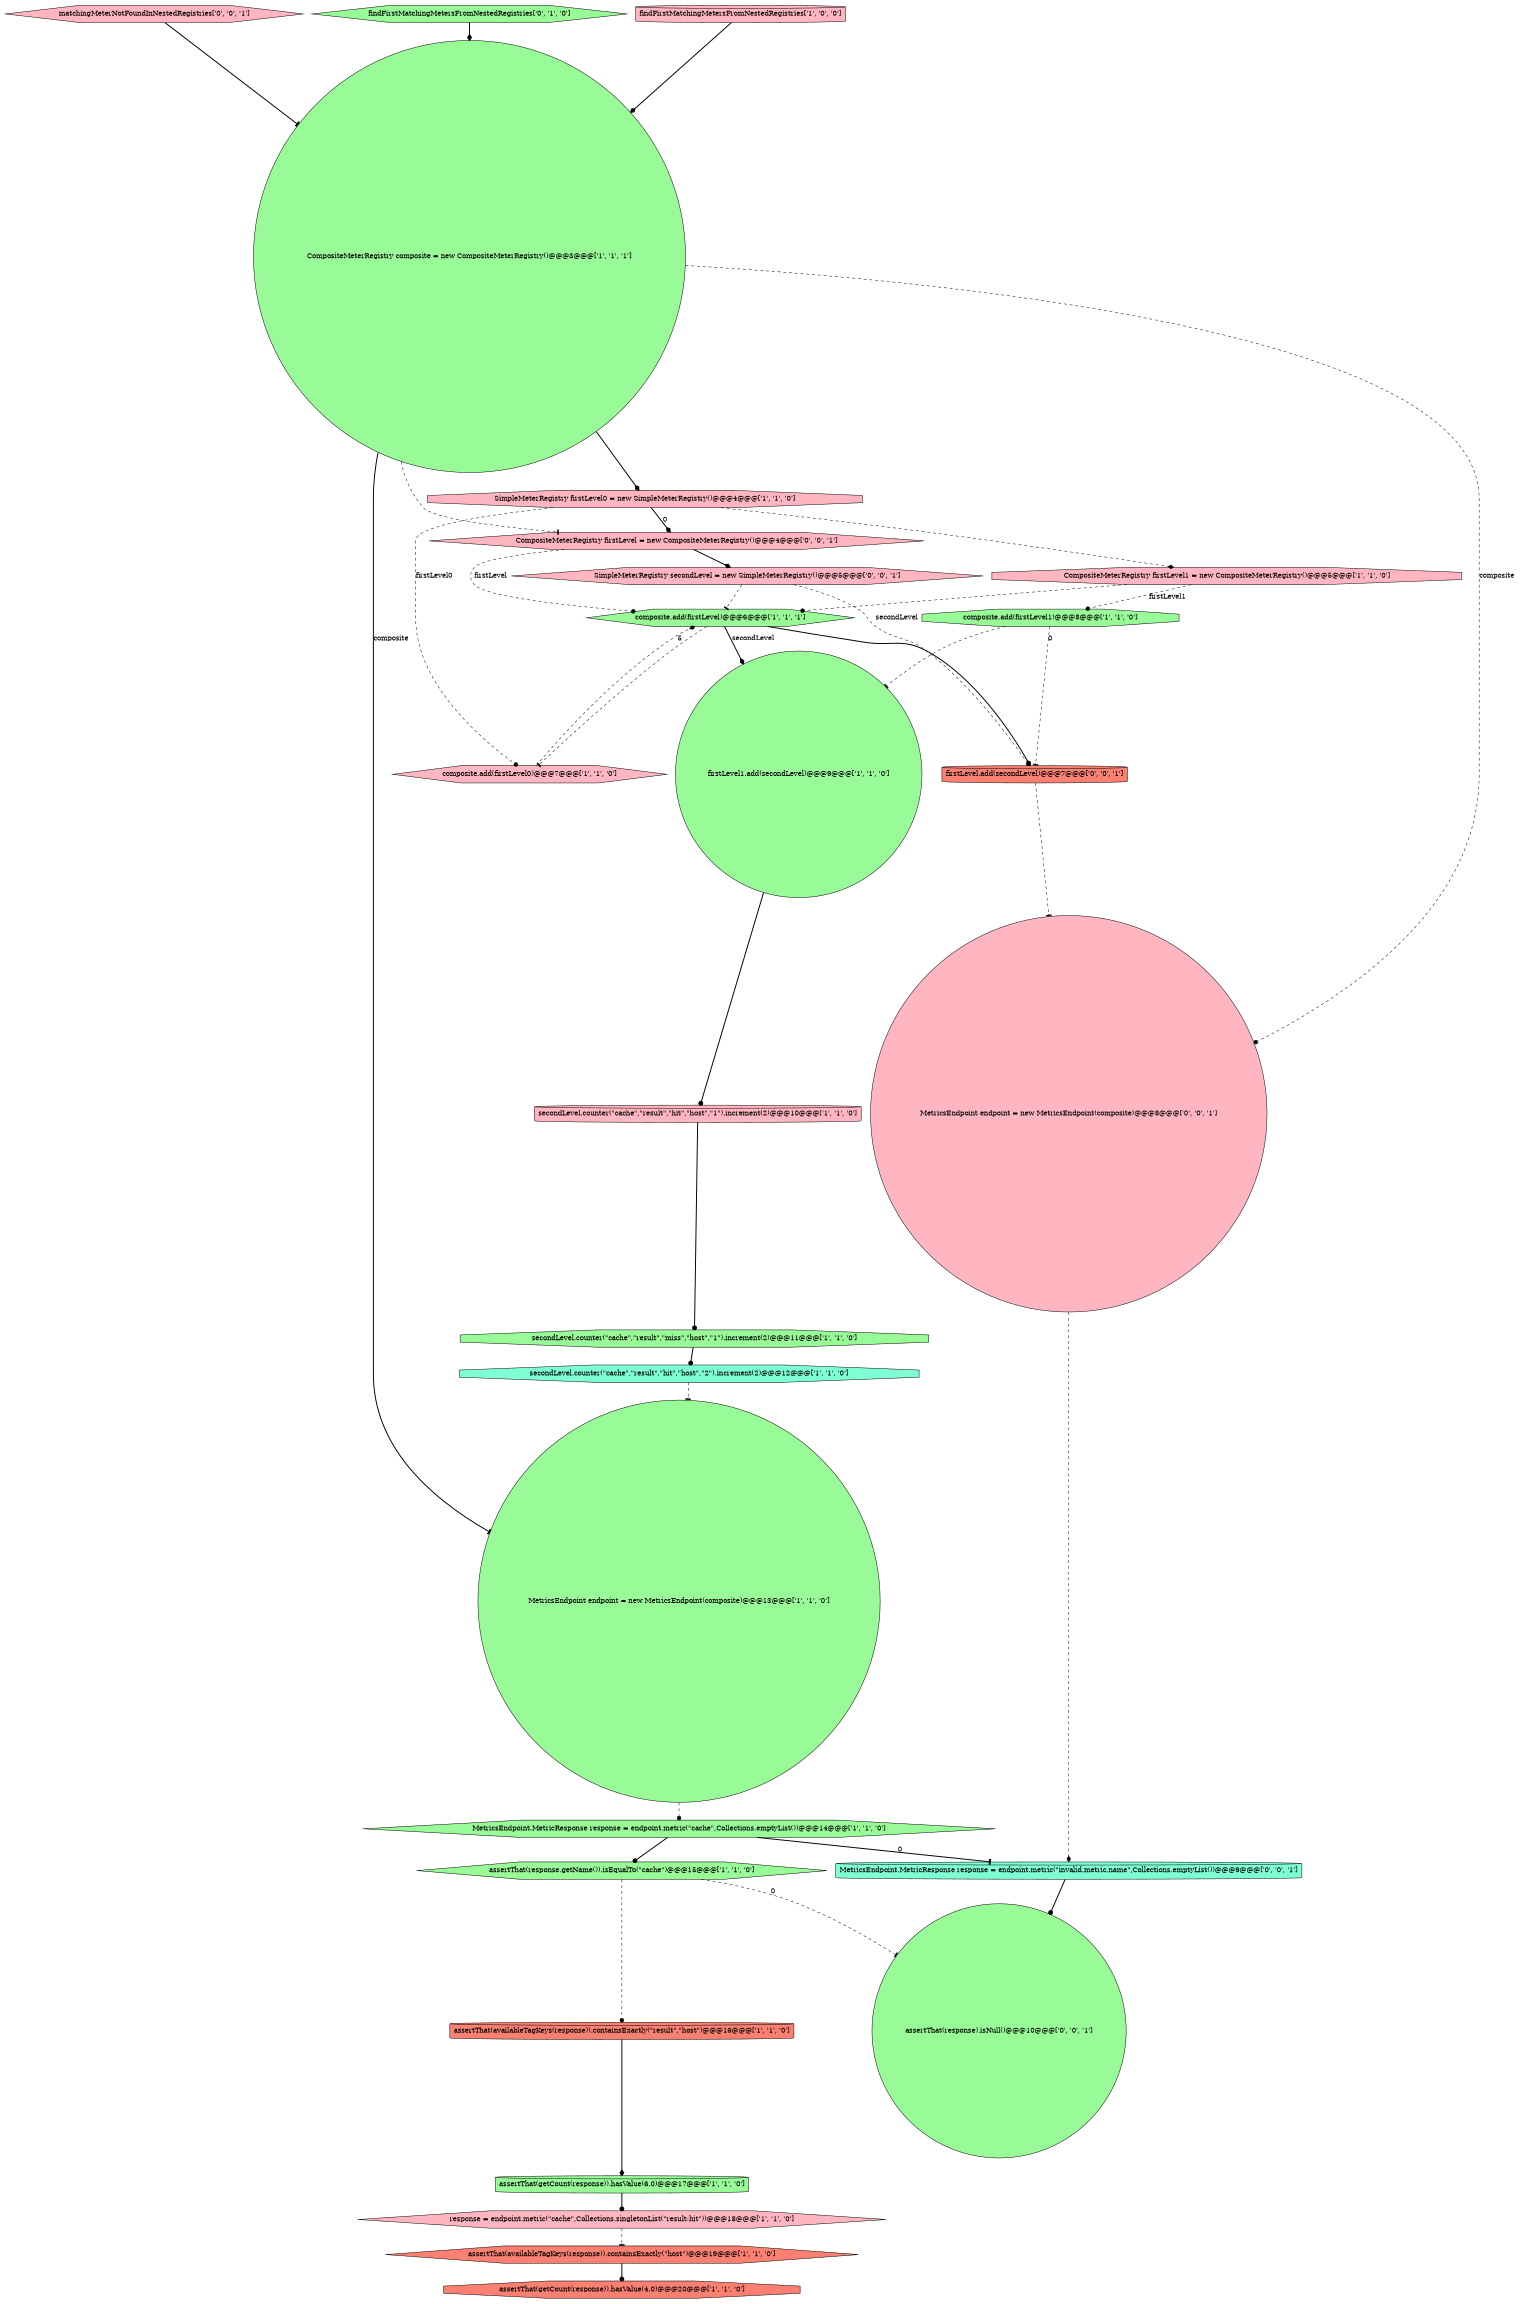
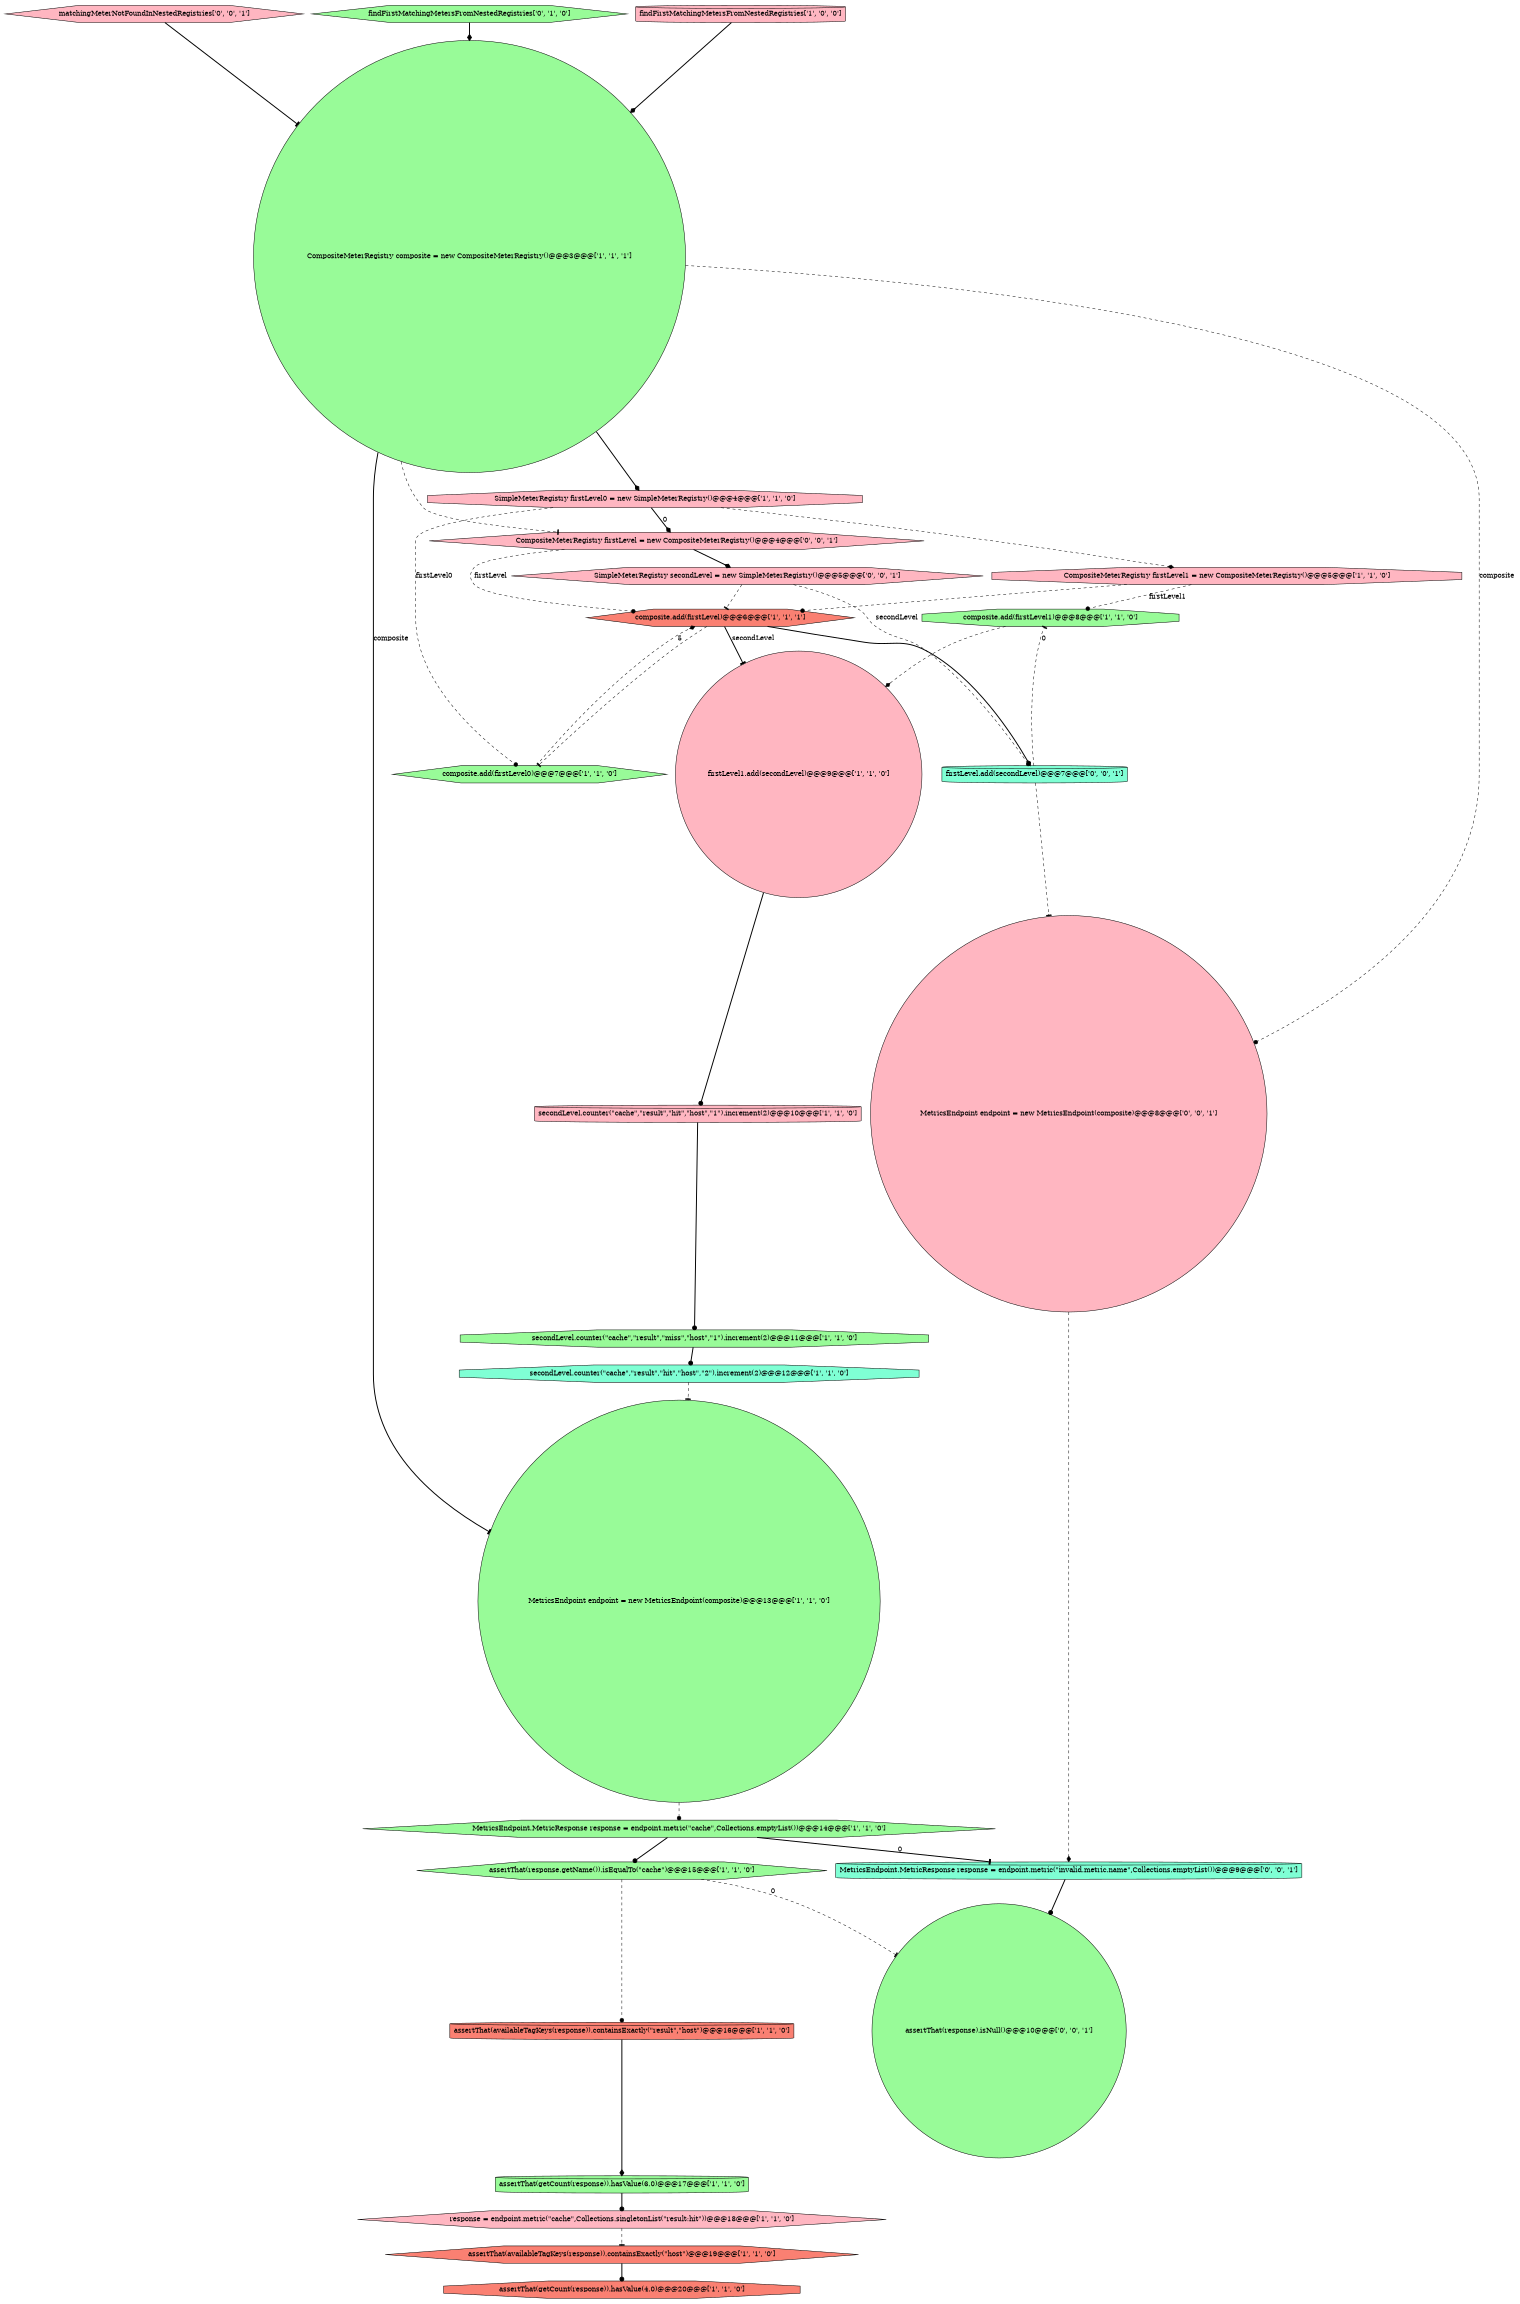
node "composite.add(firstLevel)@@@6@@@['1', '1', '1']": fillcolor palegreen -> salmon
edge "composite.add(firstLevel)@@@6@@@['1', '1', '1']" -> "firstLevel1.add(secondLevel)@@@9@@@['1', '1', '0']": arrowhead diamond -> tee
edge "composite.add(firstLevel1)@@@8@@@['1', '1', '0']" -> "firstLevel1.add(secondLevel)@@@9@@@['1', '1', '0']": arrowhead tee -> diamond
edge "composite.add(firstLevel1)@@@8@@@['1', '1', '0']" -> "firstLevel.add(secondLevel)@@@7@@@['0', '0', '1']": reversed
node "composite.add(firstLevel0)@@@7@@@['1', '1', '0']": fillcolor lightpink -> palegreen
node "firstLevel1.add(secondLevel)@@@9@@@['1', '1', '0']": fillcolor palegreen -> lightpink
node "firstLevel.add(secondLevel)@@@7@@@['0', '0', '1']": fillcolor salmon -> aquamarine
